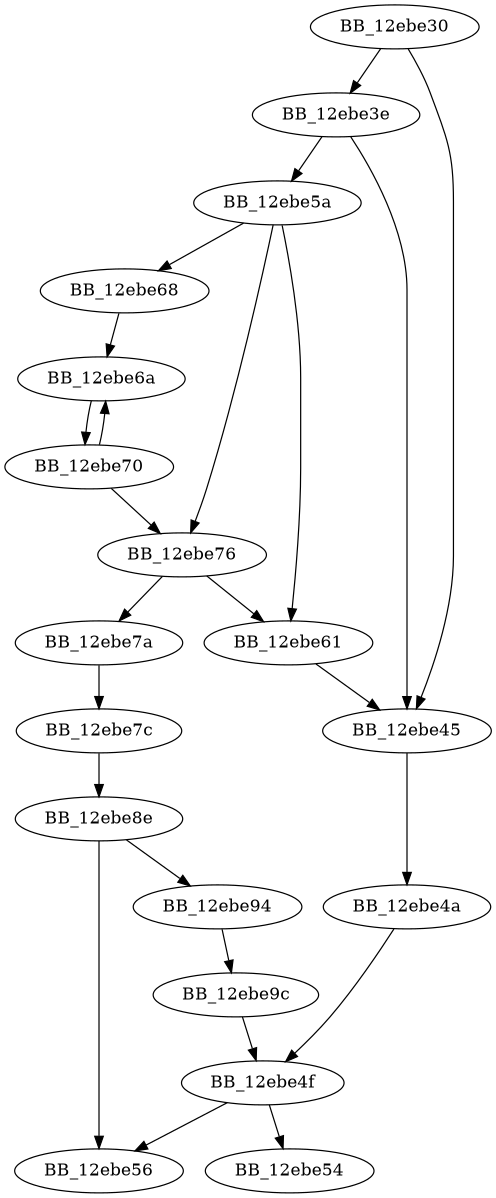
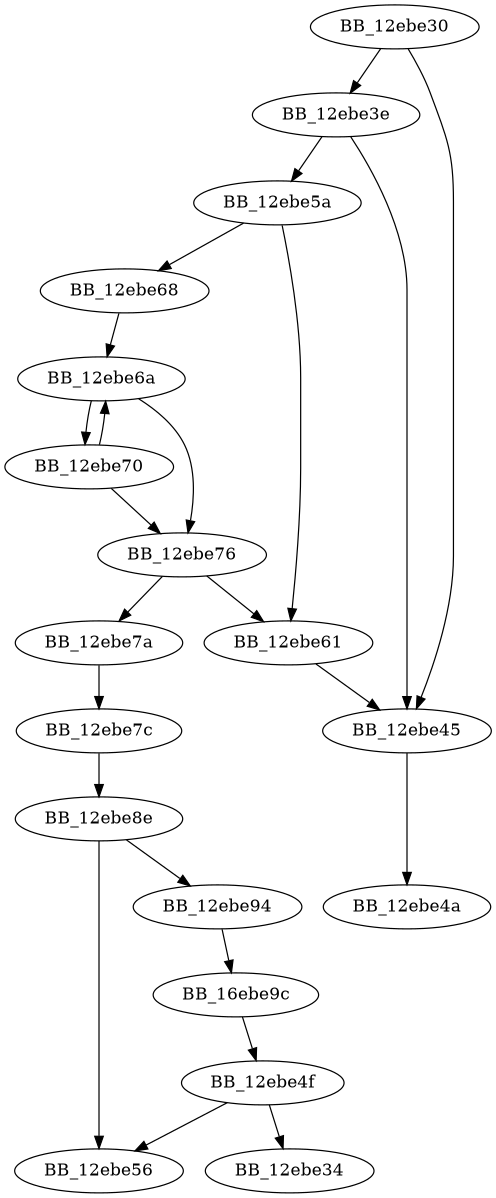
edge "BB_12ebe5a" -> "BB_12ebe76": now "BB_12ebe6a" -> "BB_12ebe76"
edge "BB_12ebe4a" -> "BB_12ebe4f": removed
node "BB_12ebe9c": label "BB_12ebe9c" -> "BB_16ebe9c"
node "BB_12ebe54": label "BB_12ebe54" -> "BB_12ebe34"
